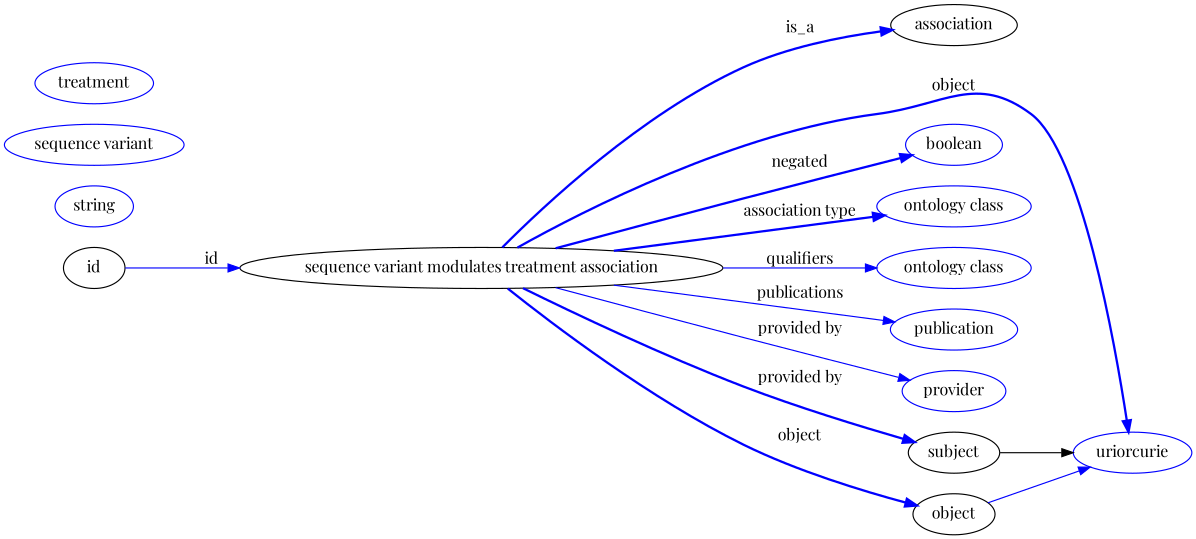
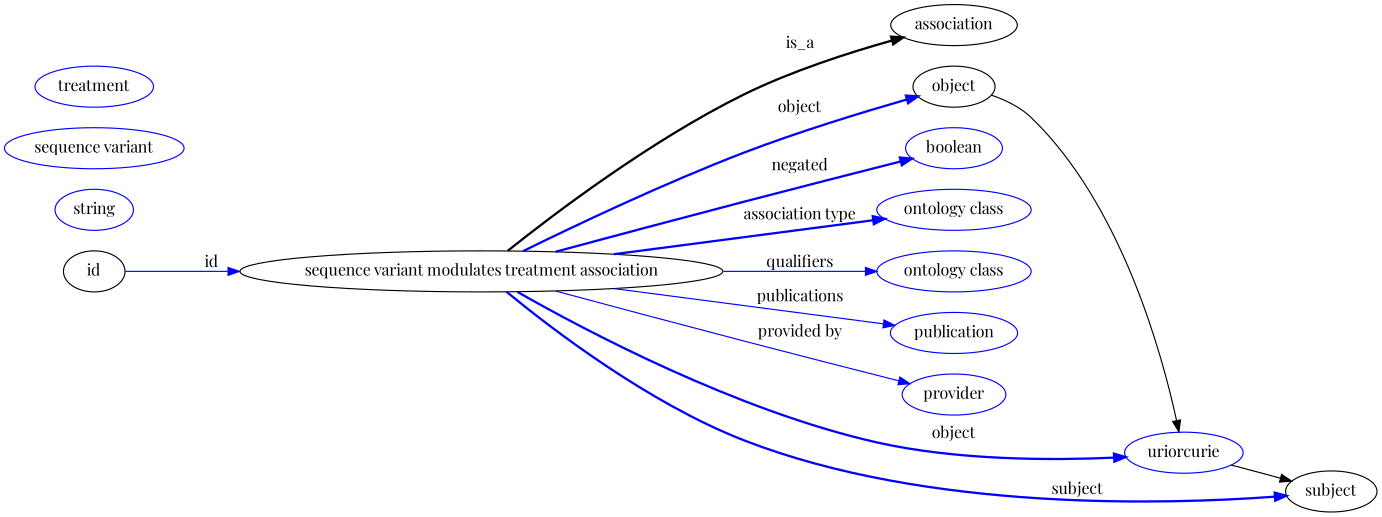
edge "sequence variant modulates treatment association" -> "association": color blue -> black
edge "sequence variant modulates treatment association" -> "subject": label "provided by" -> "subject"
edge "subject" -> "uriorcurie": reversed
edge "object" -> "uriorcurie": color blue -> black
